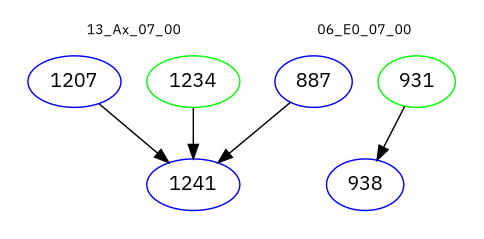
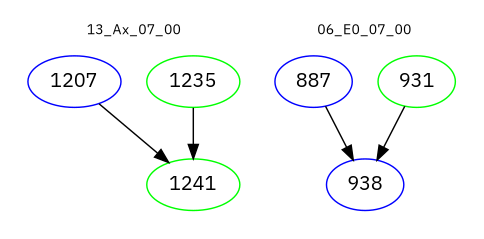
node "1234": label "1234" -> "1235"
edge "887" -> "1241": now "887" -> "938"
node "1241": color blue -> green
